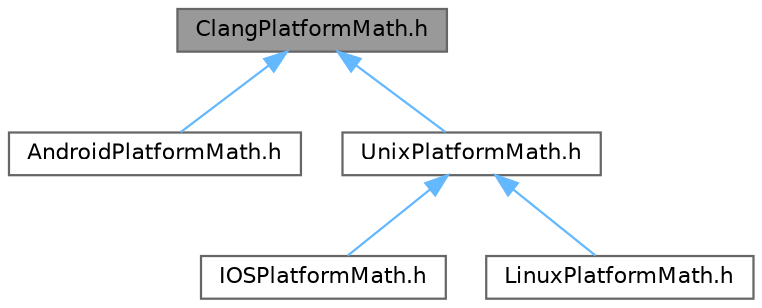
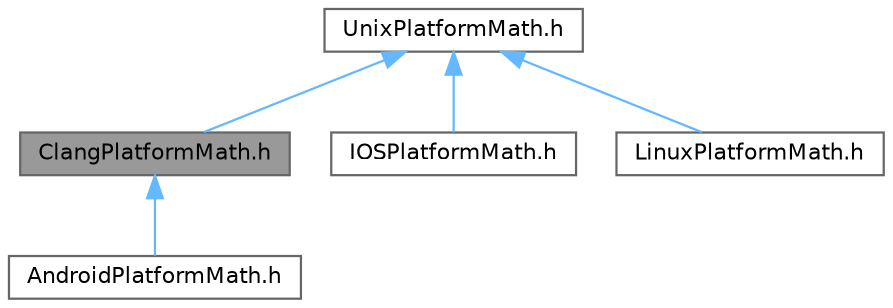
edge "UnixPlatformMath.h" -> "ClangPlatformMath.h": reversed
